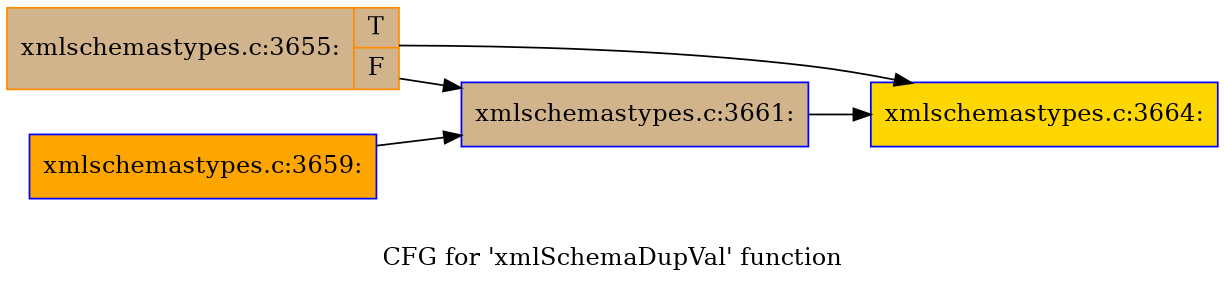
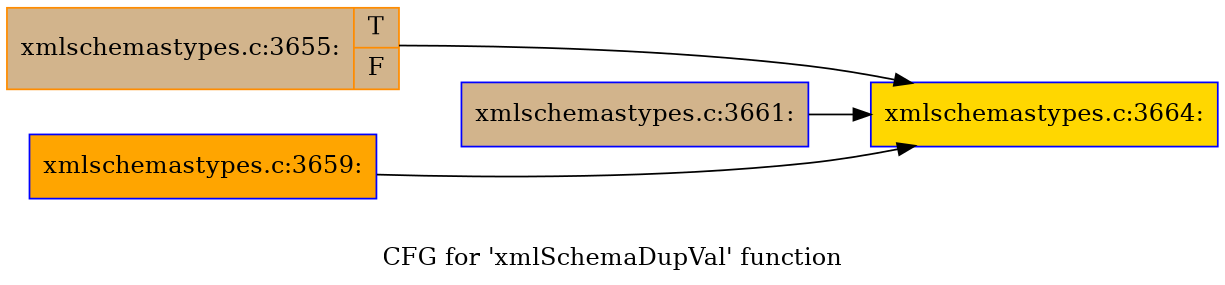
edge "xmlschemastypes.c:3655:" -> "xmlschemastypes.c:3661:": removed
edge "xmlschemastypes.c:3659:" -> "xmlschemastypes.c:3661:": now "xmlschemastypes.c:3659:" -> "xmlschemastypes.c:3664:"
